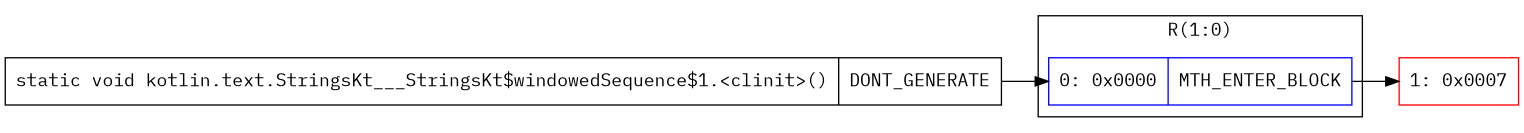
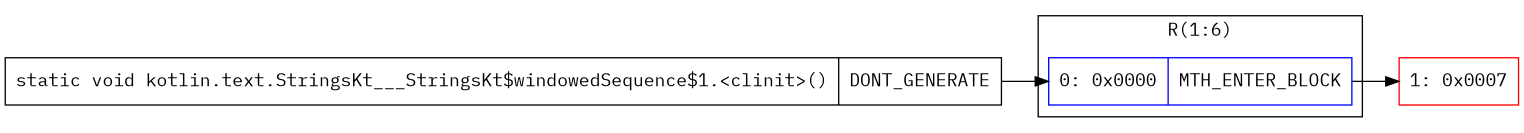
cluster "R(1:0)": label "R(1:0)" -> "R(1:6)"
